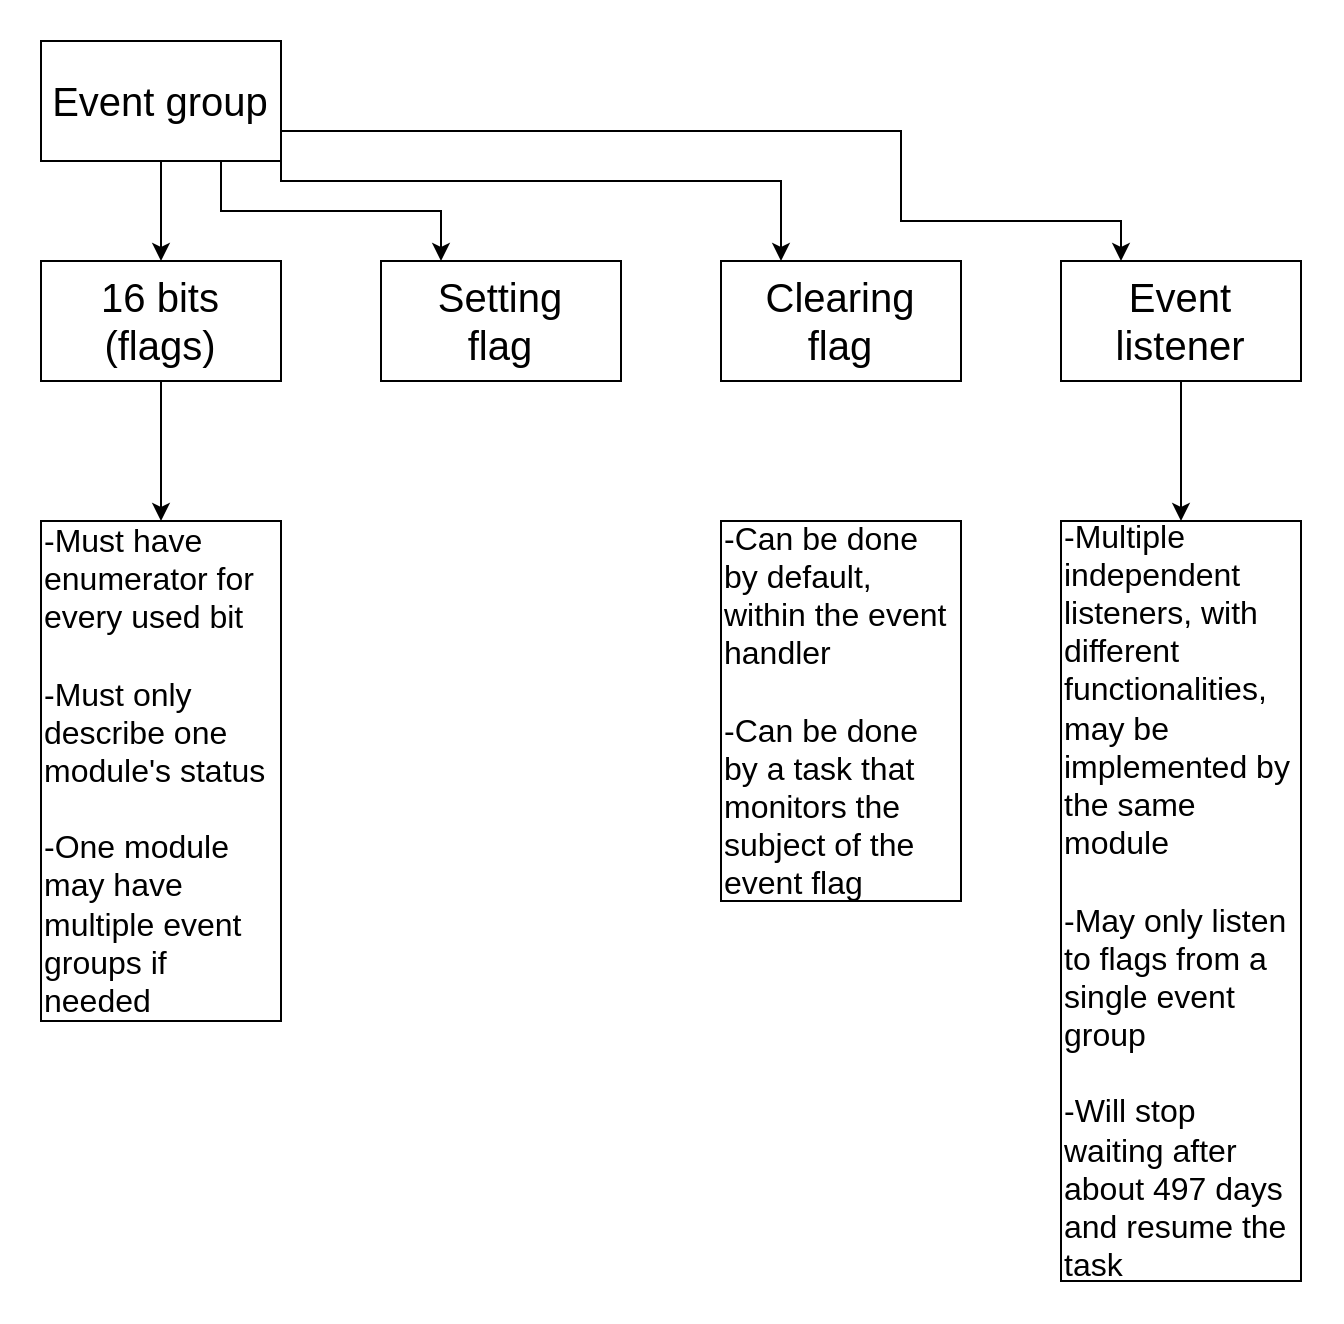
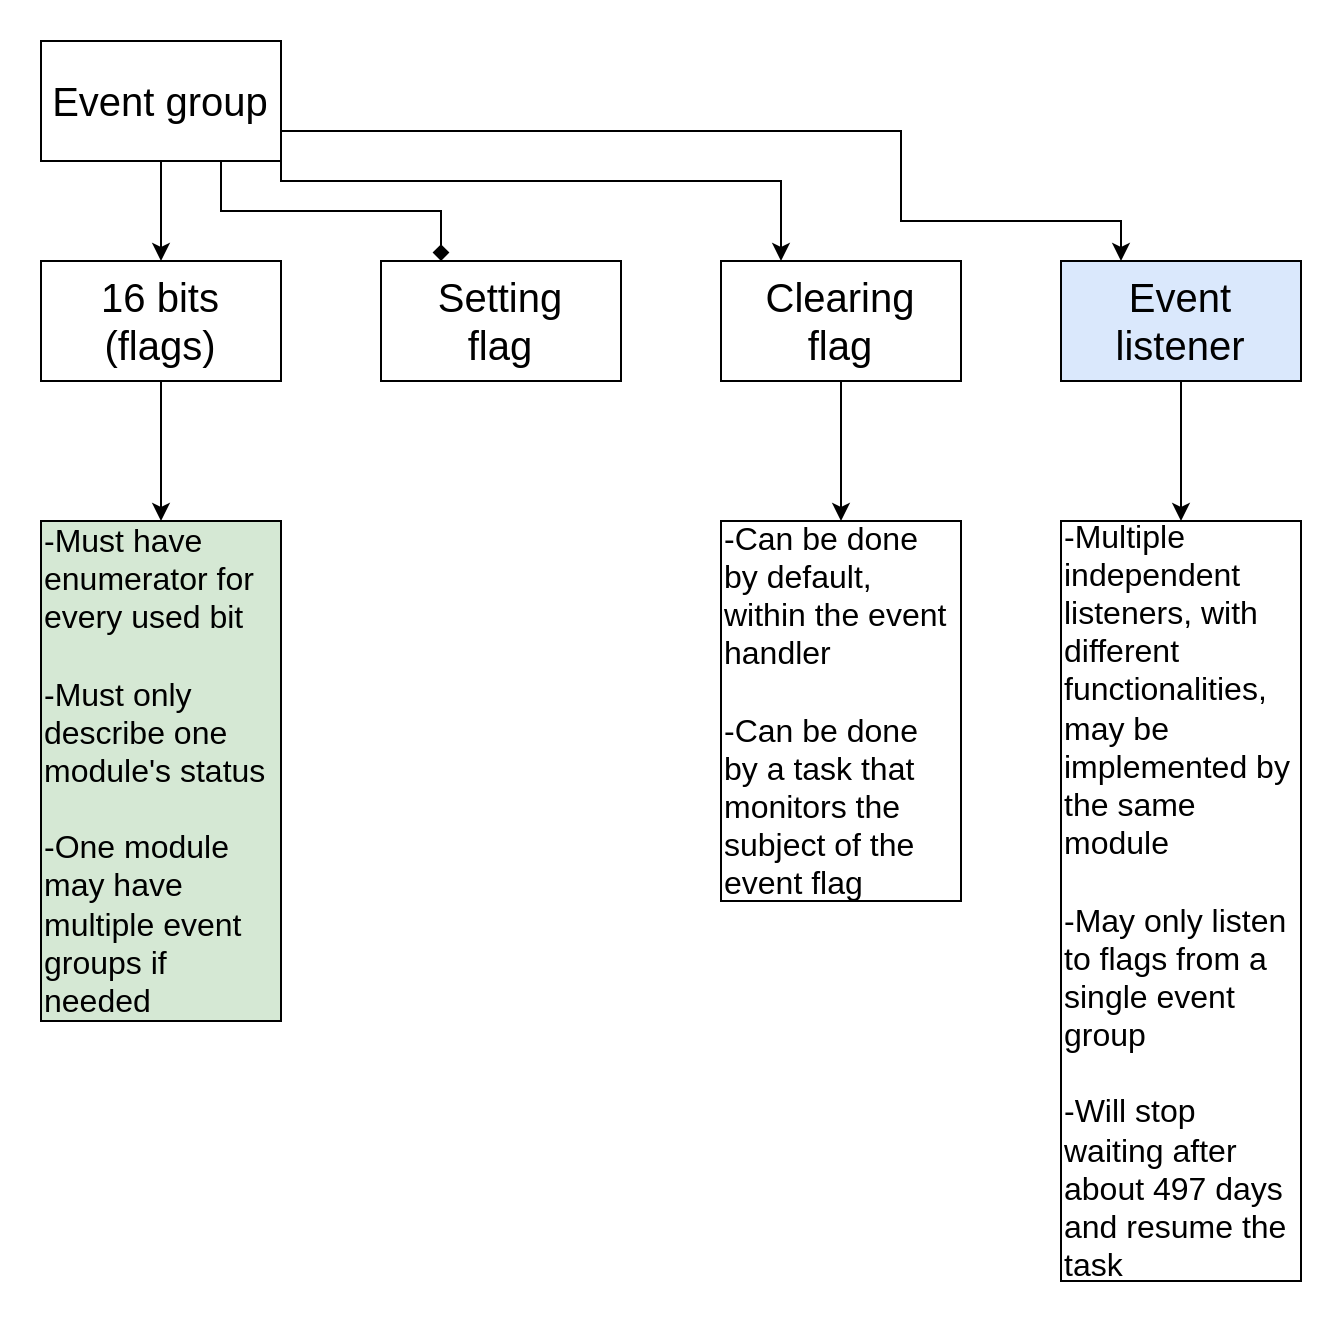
edge "Event group" -> "Setting flag": arrowhead classic -> diamond
node "Event listener": fillcolor #ffffff -> #dae8fc
edge "Clearing flag" -> "-Can be done by default, within the event handler -Can be done by a task that monitors the subject of the event flag": added
node "-Must have enumerator for every used bit -Must only describe one module's status -One module may have multiple event groups if needed": fillcolor #ffffff -> #d5e8d4
